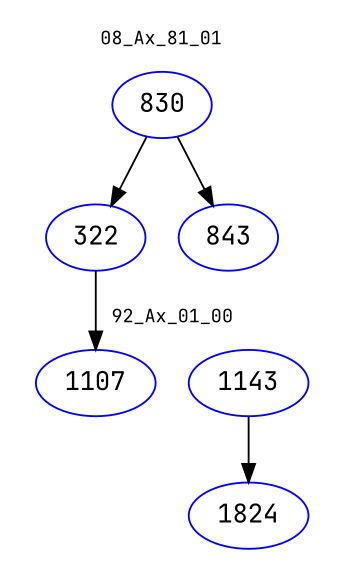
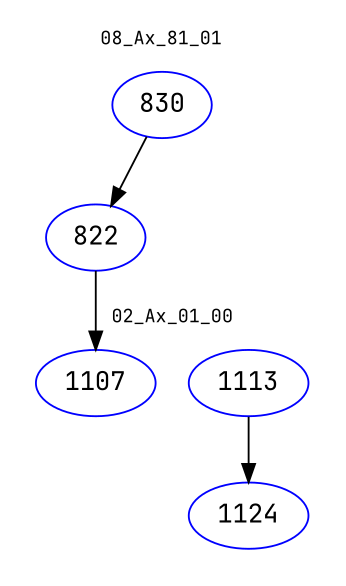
node "322": label "322" -> "822"
node "843": removed
cluster "92_Ax_01_00": label "92_Ax_01_00" -> "02_Ax_01_00"
node "1143": label "1143" -> "1113"
node "1824": label "1824" -> "1124"
